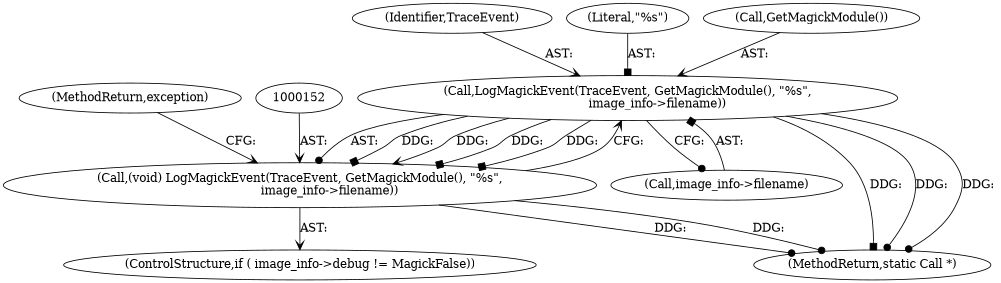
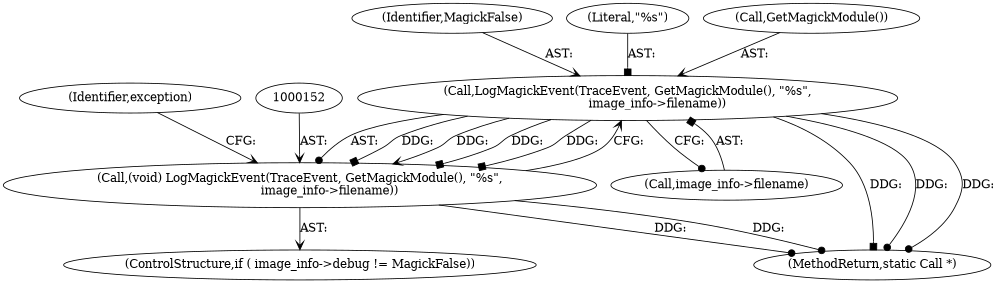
node "(Identifier,TraceEvent)": label "(Identifier,TraceEvent)" -> "(Identifier,MagickFalse)"
node "(MethodReturn,exception)": label "(MethodReturn,exception)" -> "(Identifier,exception)"
